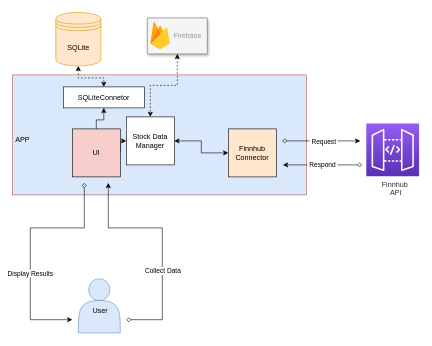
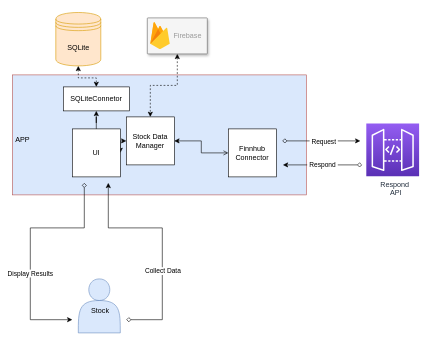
node "SQLiteConnetor": size 81x21 -> 66x24
edge "UI" -> "Stock Data Manager": arrowhead none -> classic
node "UI": fillcolor #f8cecc -> #ffffff
edge "Stock Data Manager" -- "Finnhub Connector": arrowhead classic -> open
node "Finnhub Connector": fillcolor #ffe6cc -> #ffffff
node "Finnhub API": label "Finnhub API" -> "Respond API"
node "User": label "User" -> "Stock"
